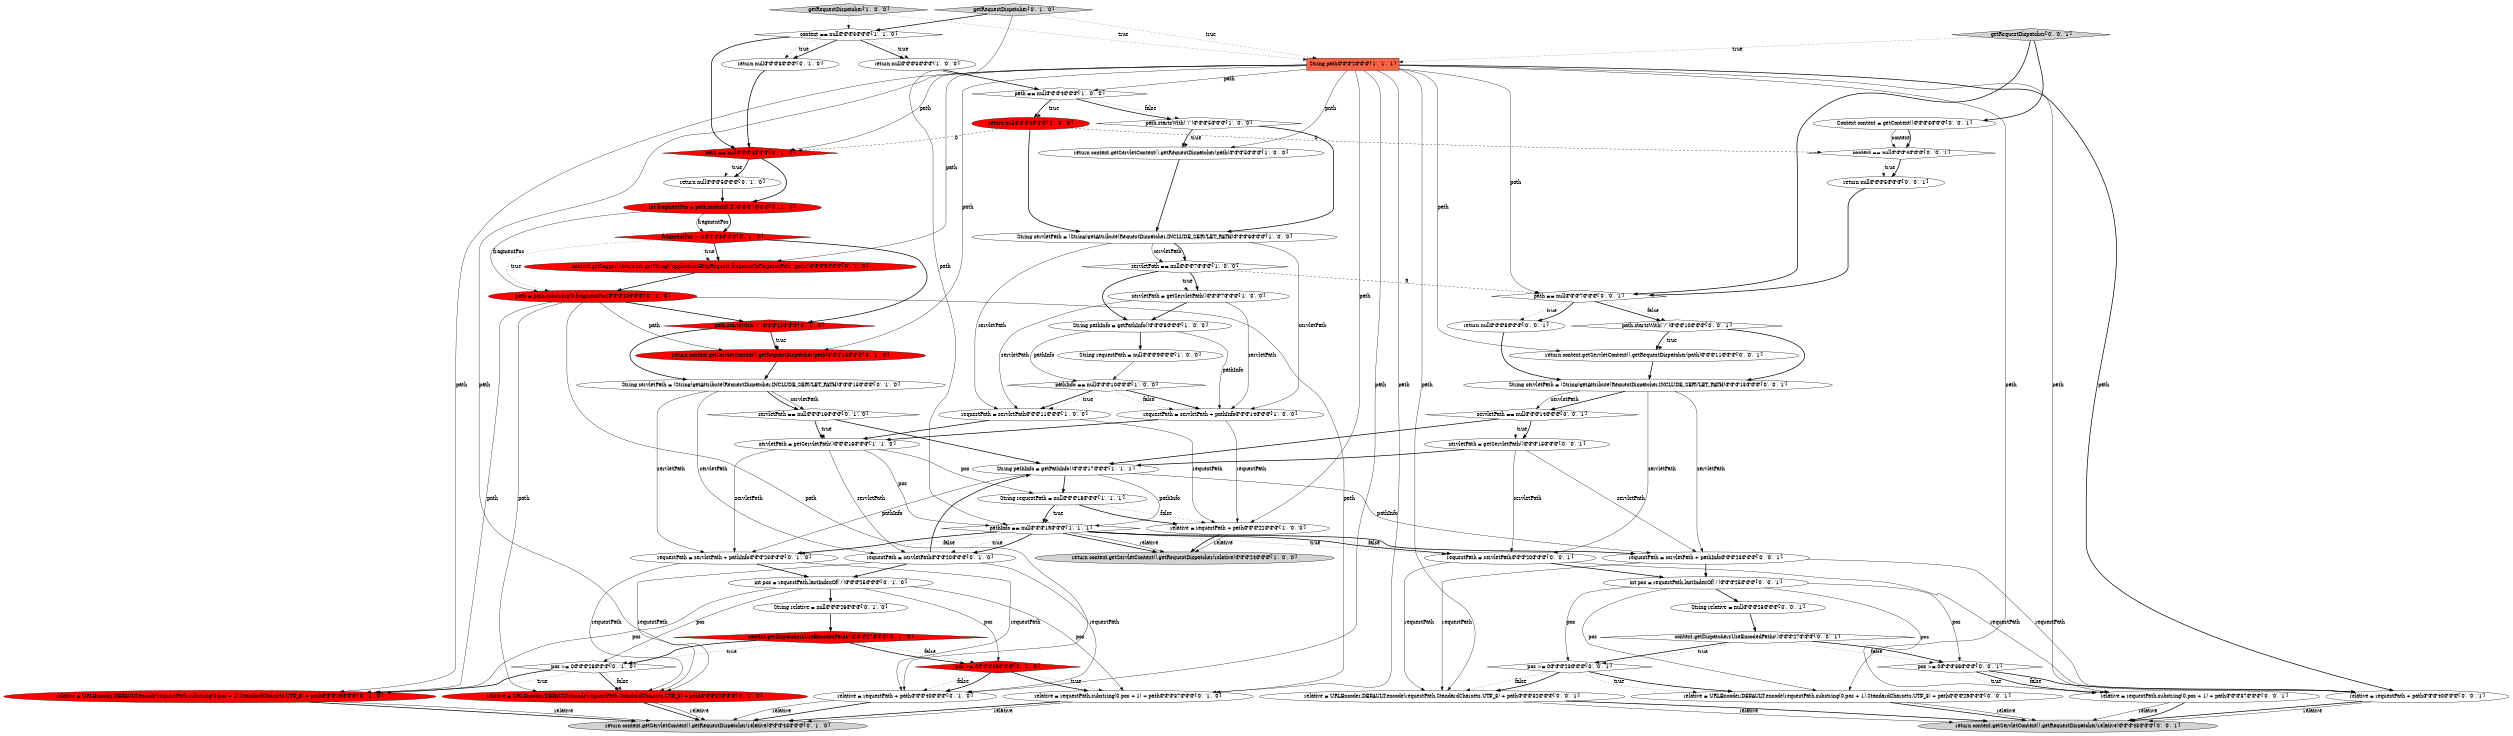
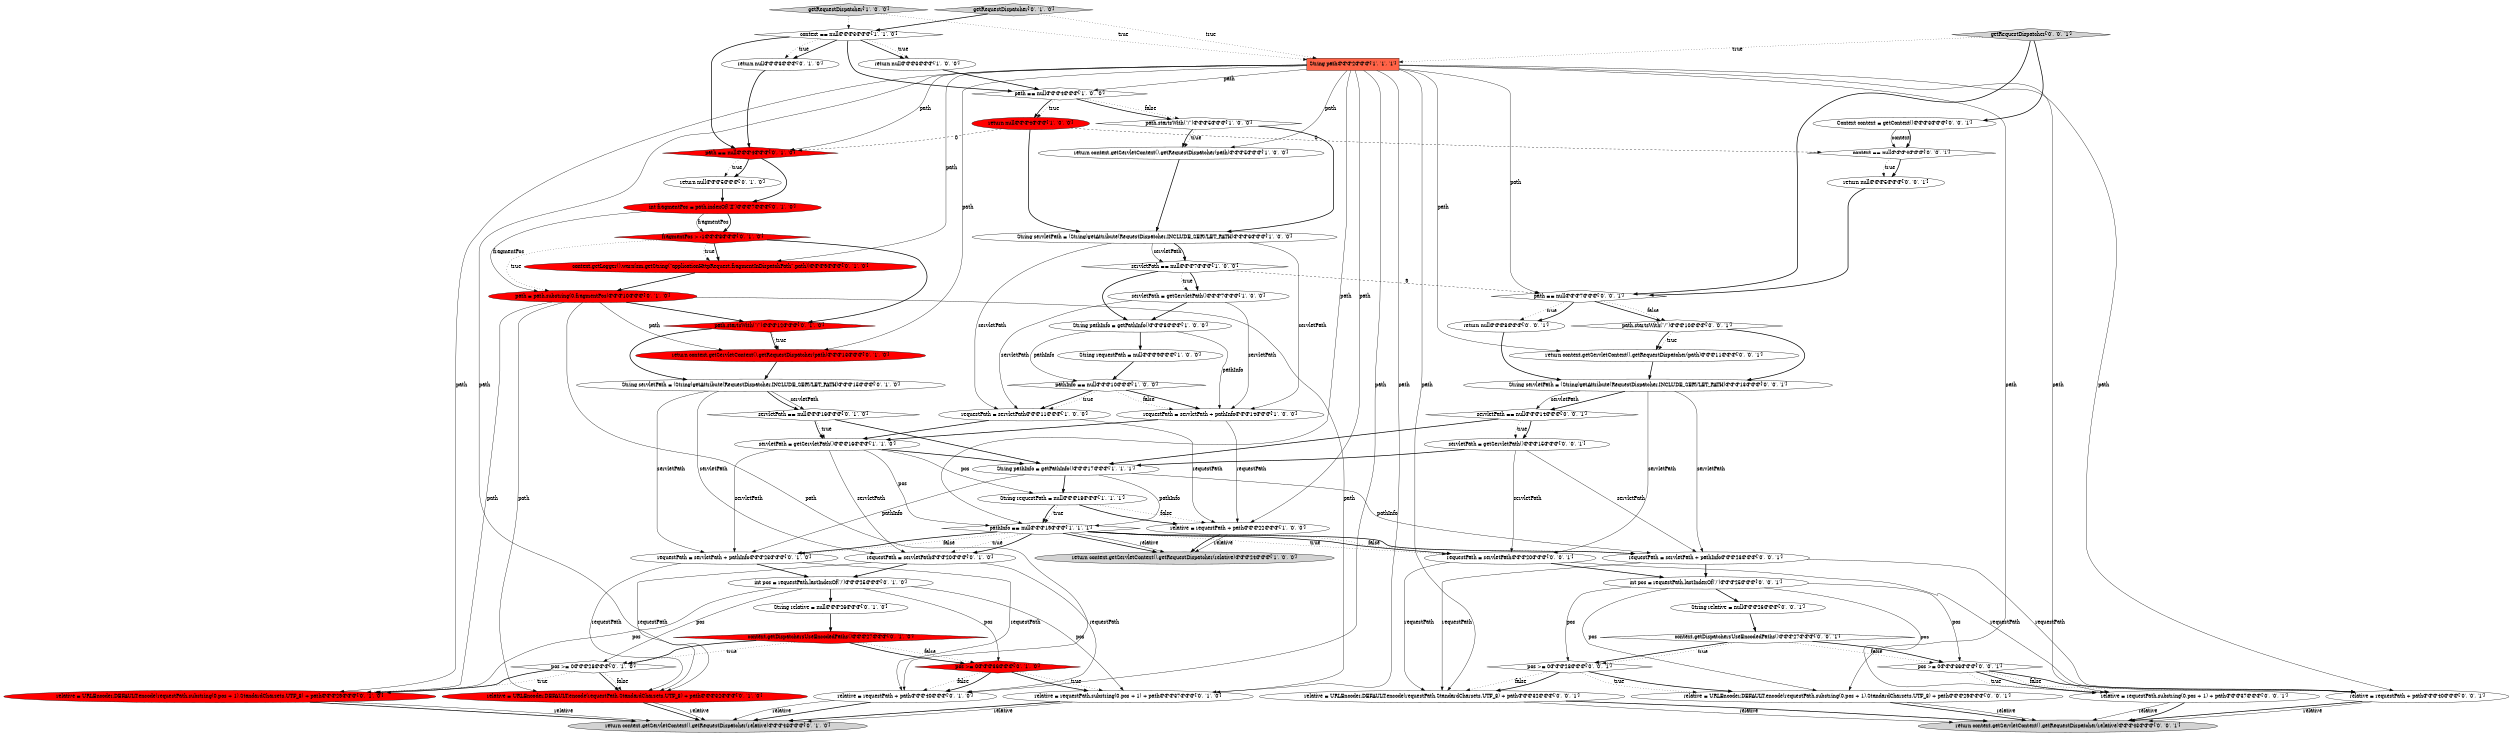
edge "context == null@@@3@@@['1', '1', '0']" -> "path == null@@@4@@@['1', '0', '0']": added
edge "String path@@@2@@@['1', '1', '1']" -> "relative = requestPath + path@@@40@@@['0', '0', '1']": style bold -> solid
edge "getRequestDispatcher['0', '1', '0']" -> "pathInfo == null@@@19@@@['1', '1', '1']": now "String path@@@2@@@['1', '1', '1']" -> "pathInfo == null@@@19@@@['1', '1', '1']"
edge "String requestPath = null@@@9@@@['1', '0', '0']" -> "pathInfo == null@@@10@@@['1', '0', '0']": style solid -> bold
edge "requestPath = servletPath@@@20@@@['0', '1', '0']" -> "String pathInfo = getPathInfo()@@@17@@@['1', '1', '1']": now "servletPath = getServletPath()@@@16@@@['1', '1', '0']" -> "String pathInfo = getPathInfo()@@@17@@@['1', '1', '1']"
